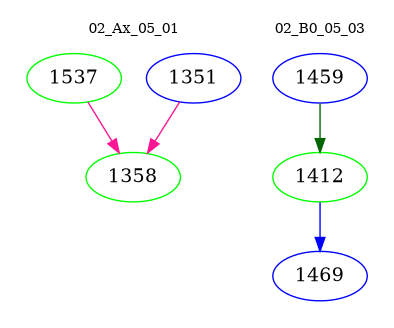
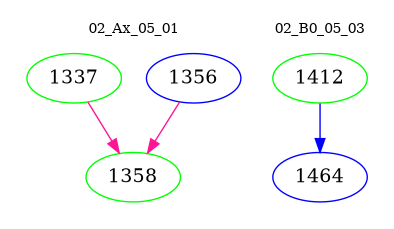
node "1537": label "1537" -> "1337"
node "1351": label "1351" -> "1356"
node "1459": removed
node "1469": label "1469" -> "1464"
